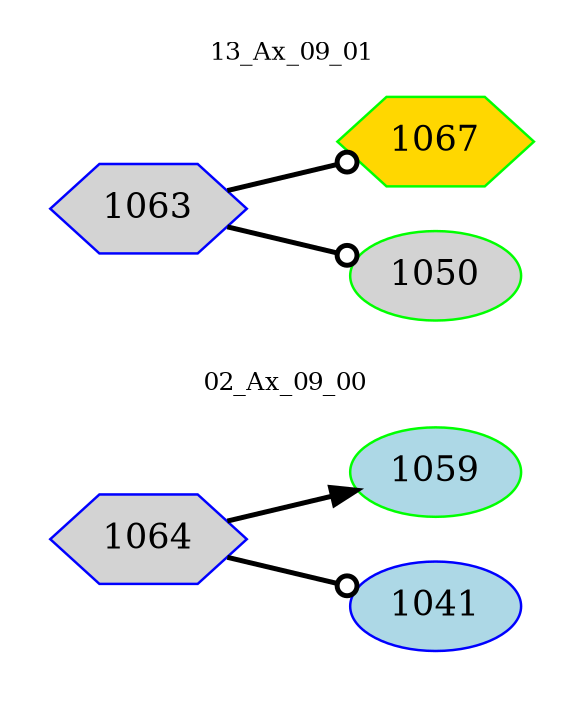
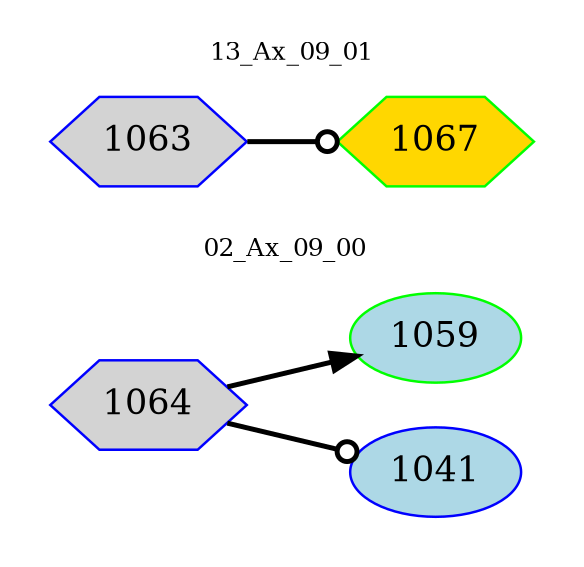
node "1050": removed
